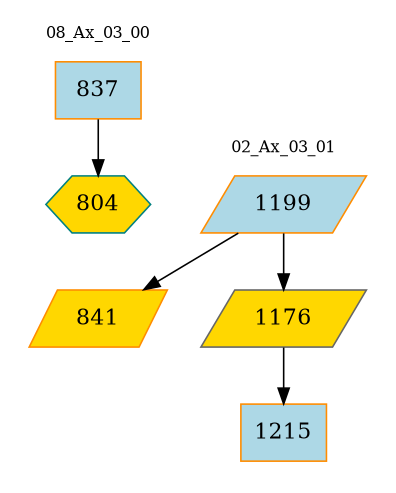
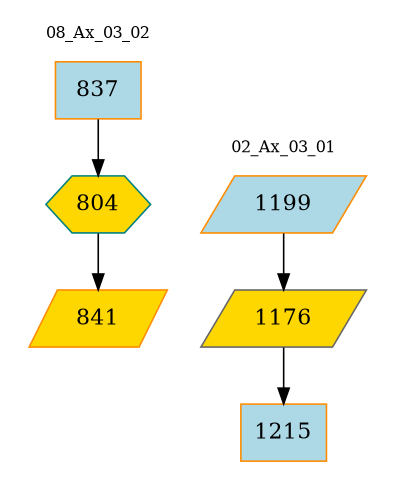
cluster "08_Ax_03_00": label "08_Ax_03_00" -> "08_Ax_03_02"
edge "1199" -> "841": now "804" -> "841"
